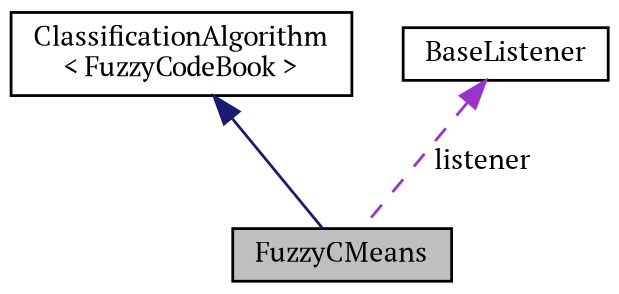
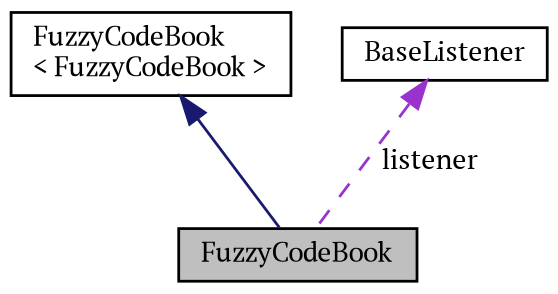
node "ClassificationAlgorithm < FuzzyCodeBook >": label "ClassificationAlgorithm < FuzzyCodeBook >" -> "FuzzyCodeBook < FuzzyCodeBook >"
node "FuzzyCMeans": label "FuzzyCMeans" -> "FuzzyCodeBook"
